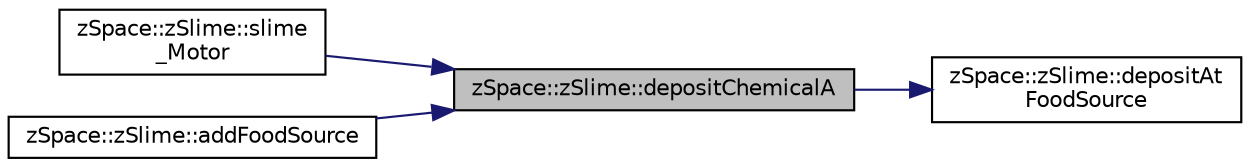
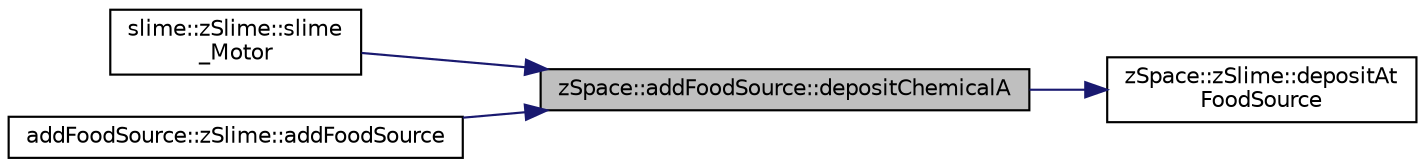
node "zSpace::zSlime::slime _Motor": label "zSpace::zSlime::slime _Motor" -> "slime::zSlime::slime _Motor"
node "zSpace::zSlime::depositChemicalA": label "zSpace::zSlime::depositChemicalA" -> "zSpace::addFoodSource::depositChemicalA"
node "zSpace::zSlime::addFoodSource": label "zSpace::zSlime::addFoodSource" -> "addFoodSource::zSlime::addFoodSource"
